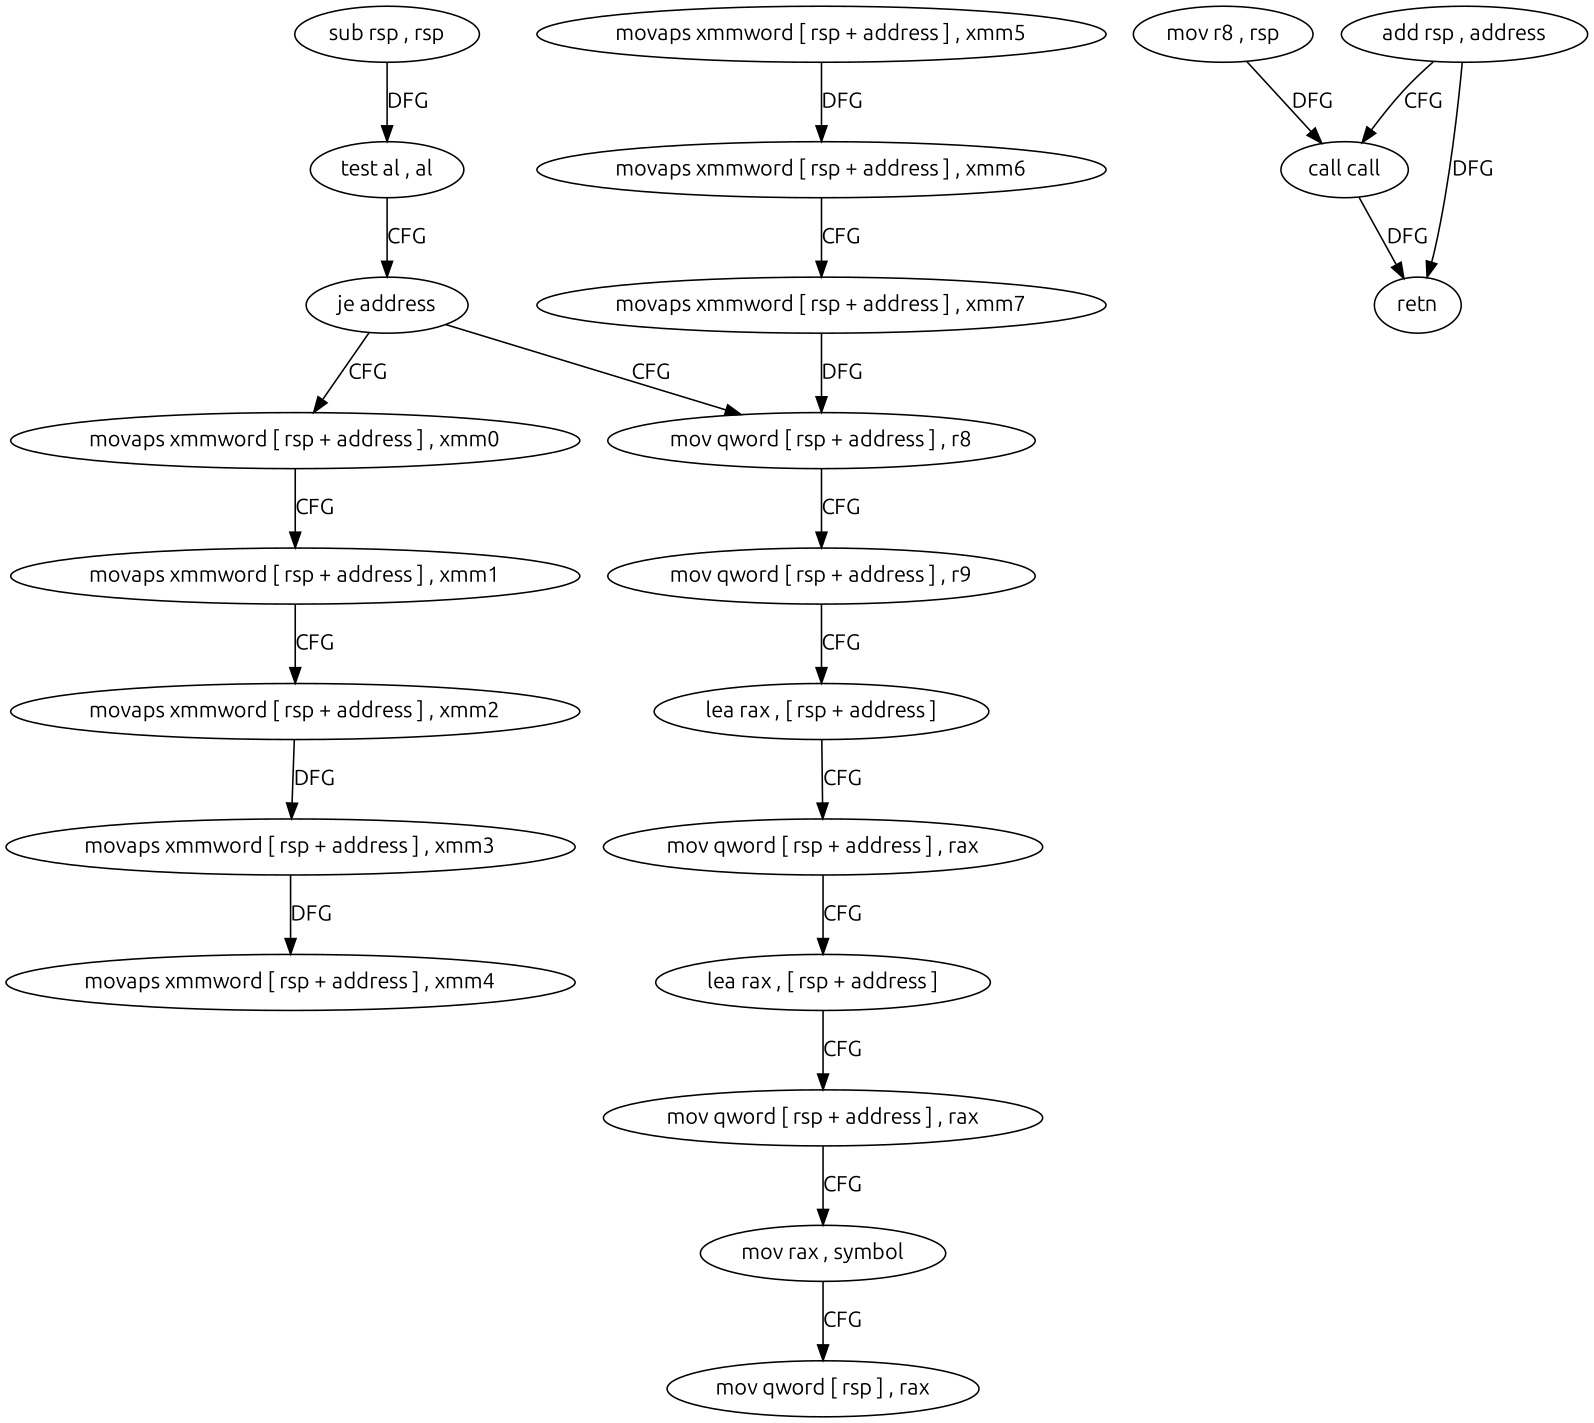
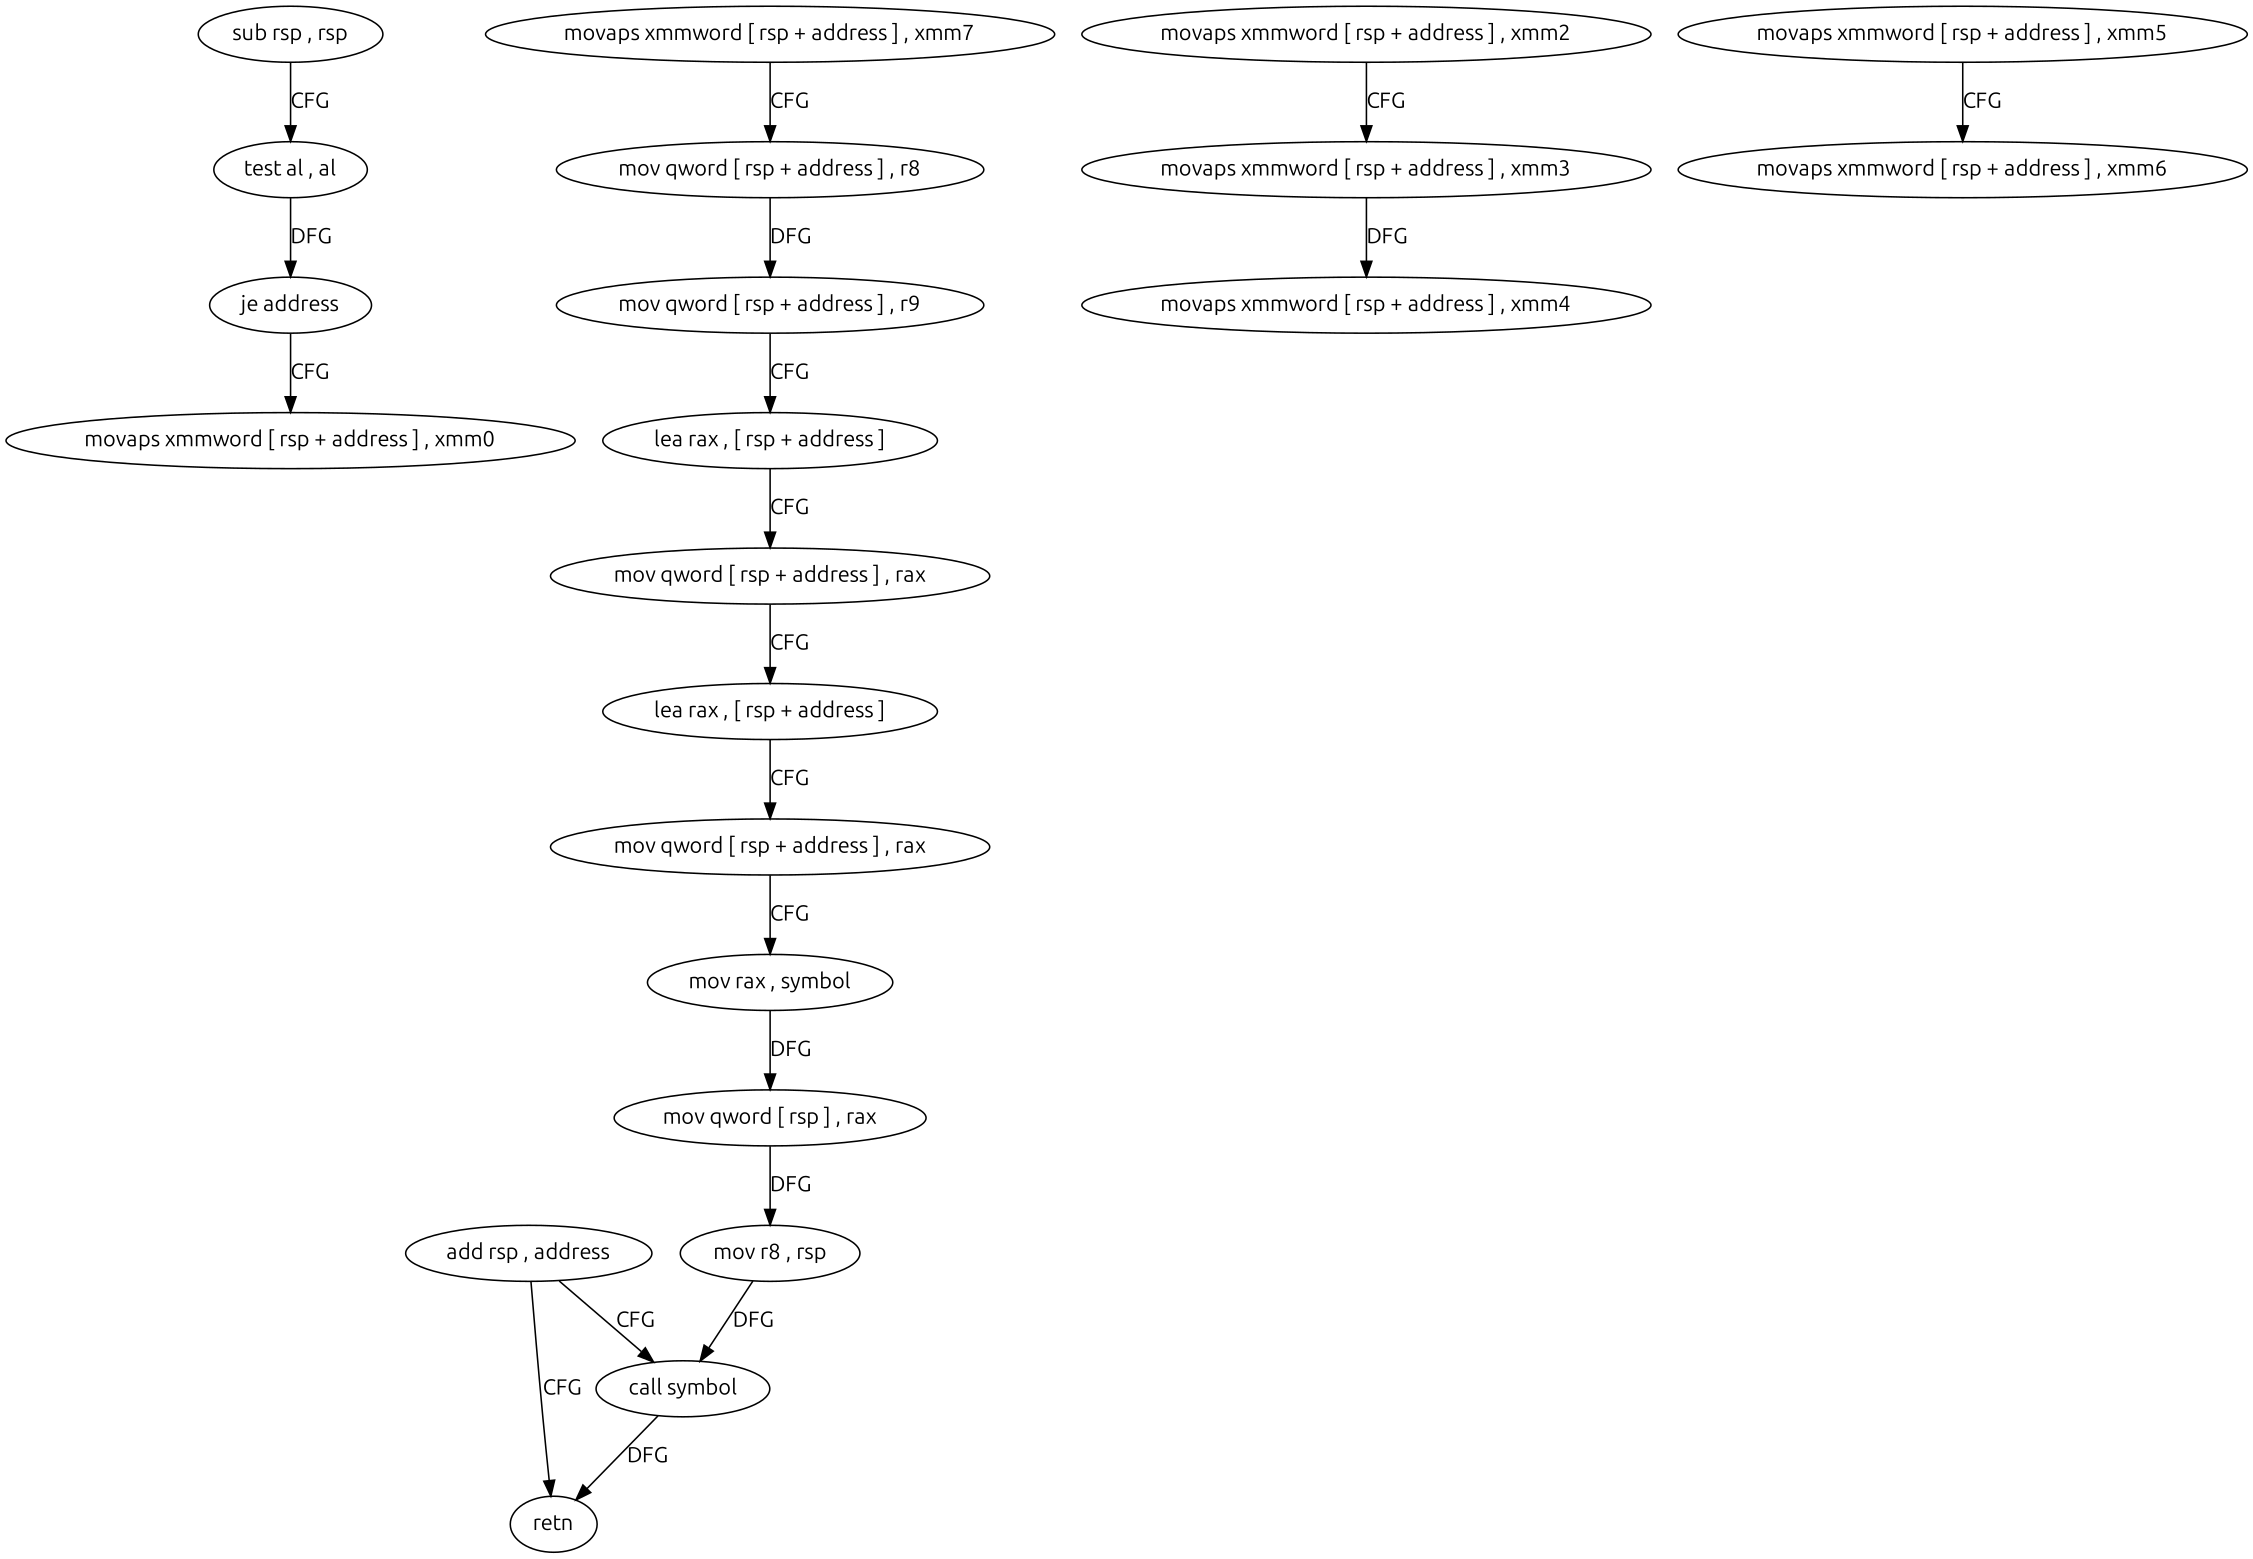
edge "sub rsp , rsp" -> "test al , al": label "DFG" -> "CFG"
edge "movaps xmmword [ rsp + address ] , xmm5" -> "movaps xmmword [ rsp + address ] , xmm6": label "DFG" -> "CFG"
node "call call": label "call call" -> "call symbol"
edge "add rsp , address" -> "retn": label "DFG" -> "CFG"
edge "movaps xmmword [ rsp + address ] , xmm6" -> "movaps xmmword [ rsp + address ] , xmm7": removed, label "CFG"
edge "test al , al" -> "je address": label "CFG" -> "DFG"
edge "je address" -> "mov qword [ rsp + address ] , r8": removed, label "CFG"
edge "movaps xmmword [ rsp + address ] , xmm7" -> "mov qword [ rsp + address ] , r8": label "DFG" -> "CFG"
edge "mov qword [ rsp + address ] , r8" -> "mov qword [ rsp + address ] , r9": label "CFG" -> "DFG"
node "movaps xmmword [ rsp + address ] , xmm1": removed
edge "movaps xmmword [ rsp + address ] , xmm2" -> "movaps xmmword [ rsp + address ] , xmm3": label "DFG" -> "CFG"
edge "mov qword [ rsp ] , rax" -> "mov r8 , rsp": added, label "DFG"
edge "mov rax , symbol" -> "mov qword [ rsp ] , rax": label "CFG" -> "DFG"
